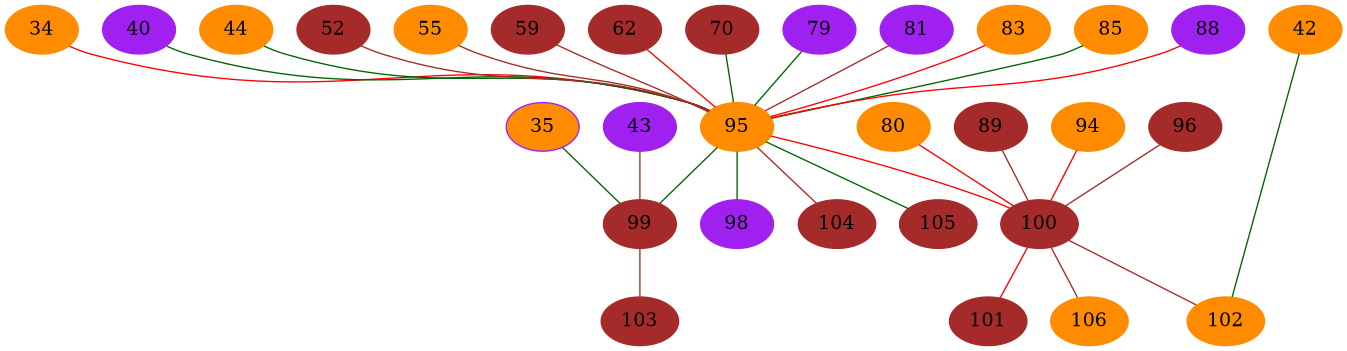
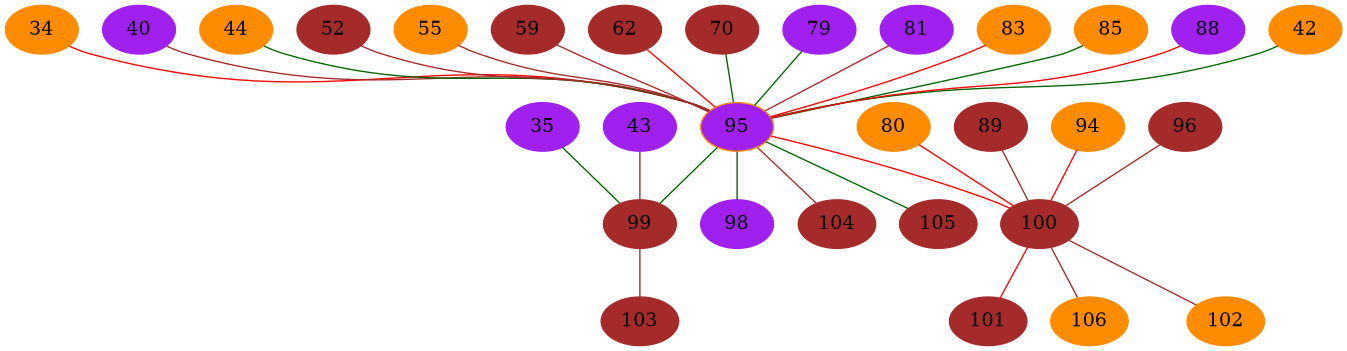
edge "40" -- "95": color darkgreen -> brown
node "35": fillcolor darkorange -> purple
node "95": fillcolor darkorange -> purple
edge "42" -- "102": now "42" -- "95"
